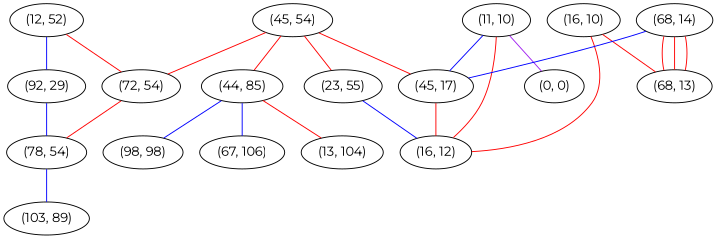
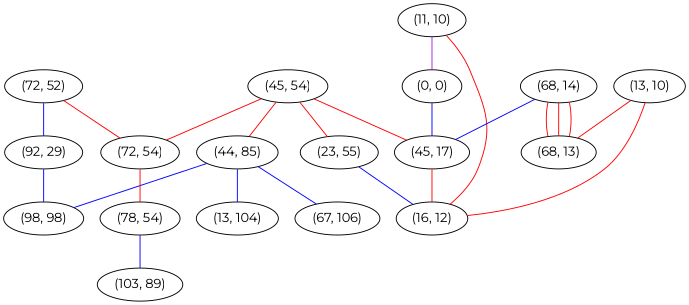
node "(12, 52)": label "(12, 52)" -> "(72, 52)"
node "(16, 10)": label "(16, 10)" -> "(13, 10)"
edge "(11, 10)" -- "(45, 17)": now "(0, 0)" -- "(45, 17)"
edge "(92, 29)" -- "(78, 54)": now "(92, 29)" -- "(98, 98)"
edge "(44, 85)" -- "(13, 104)": color red -> blue
